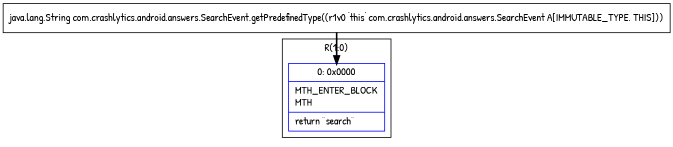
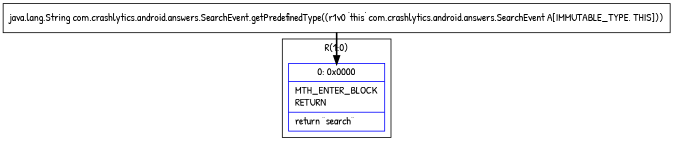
node "0: 0x0000": text "MTH" -> "RETURN"
